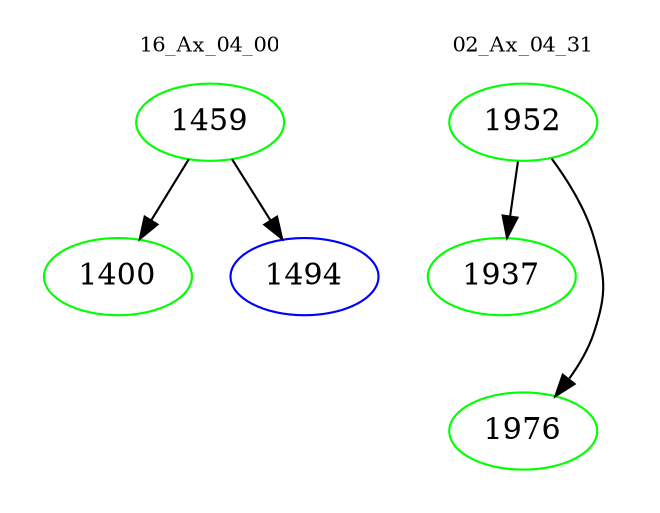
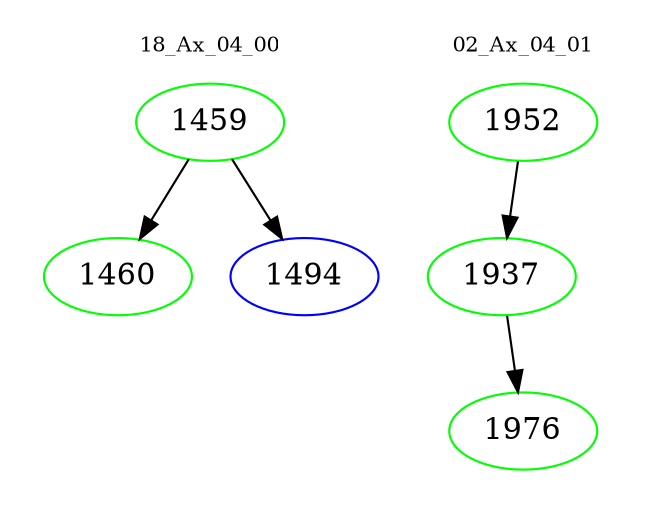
cluster "16_Ax_04_00": label "16_Ax_04_00" -> "18_Ax_04_00"
cluster "02_Ax_04_31": label "02_Ax_04_31" -> "02_Ax_04_01"
edge "1952" -> "1976": now "1937" -> "1976"
node "1400": label "1400" -> "1460"
